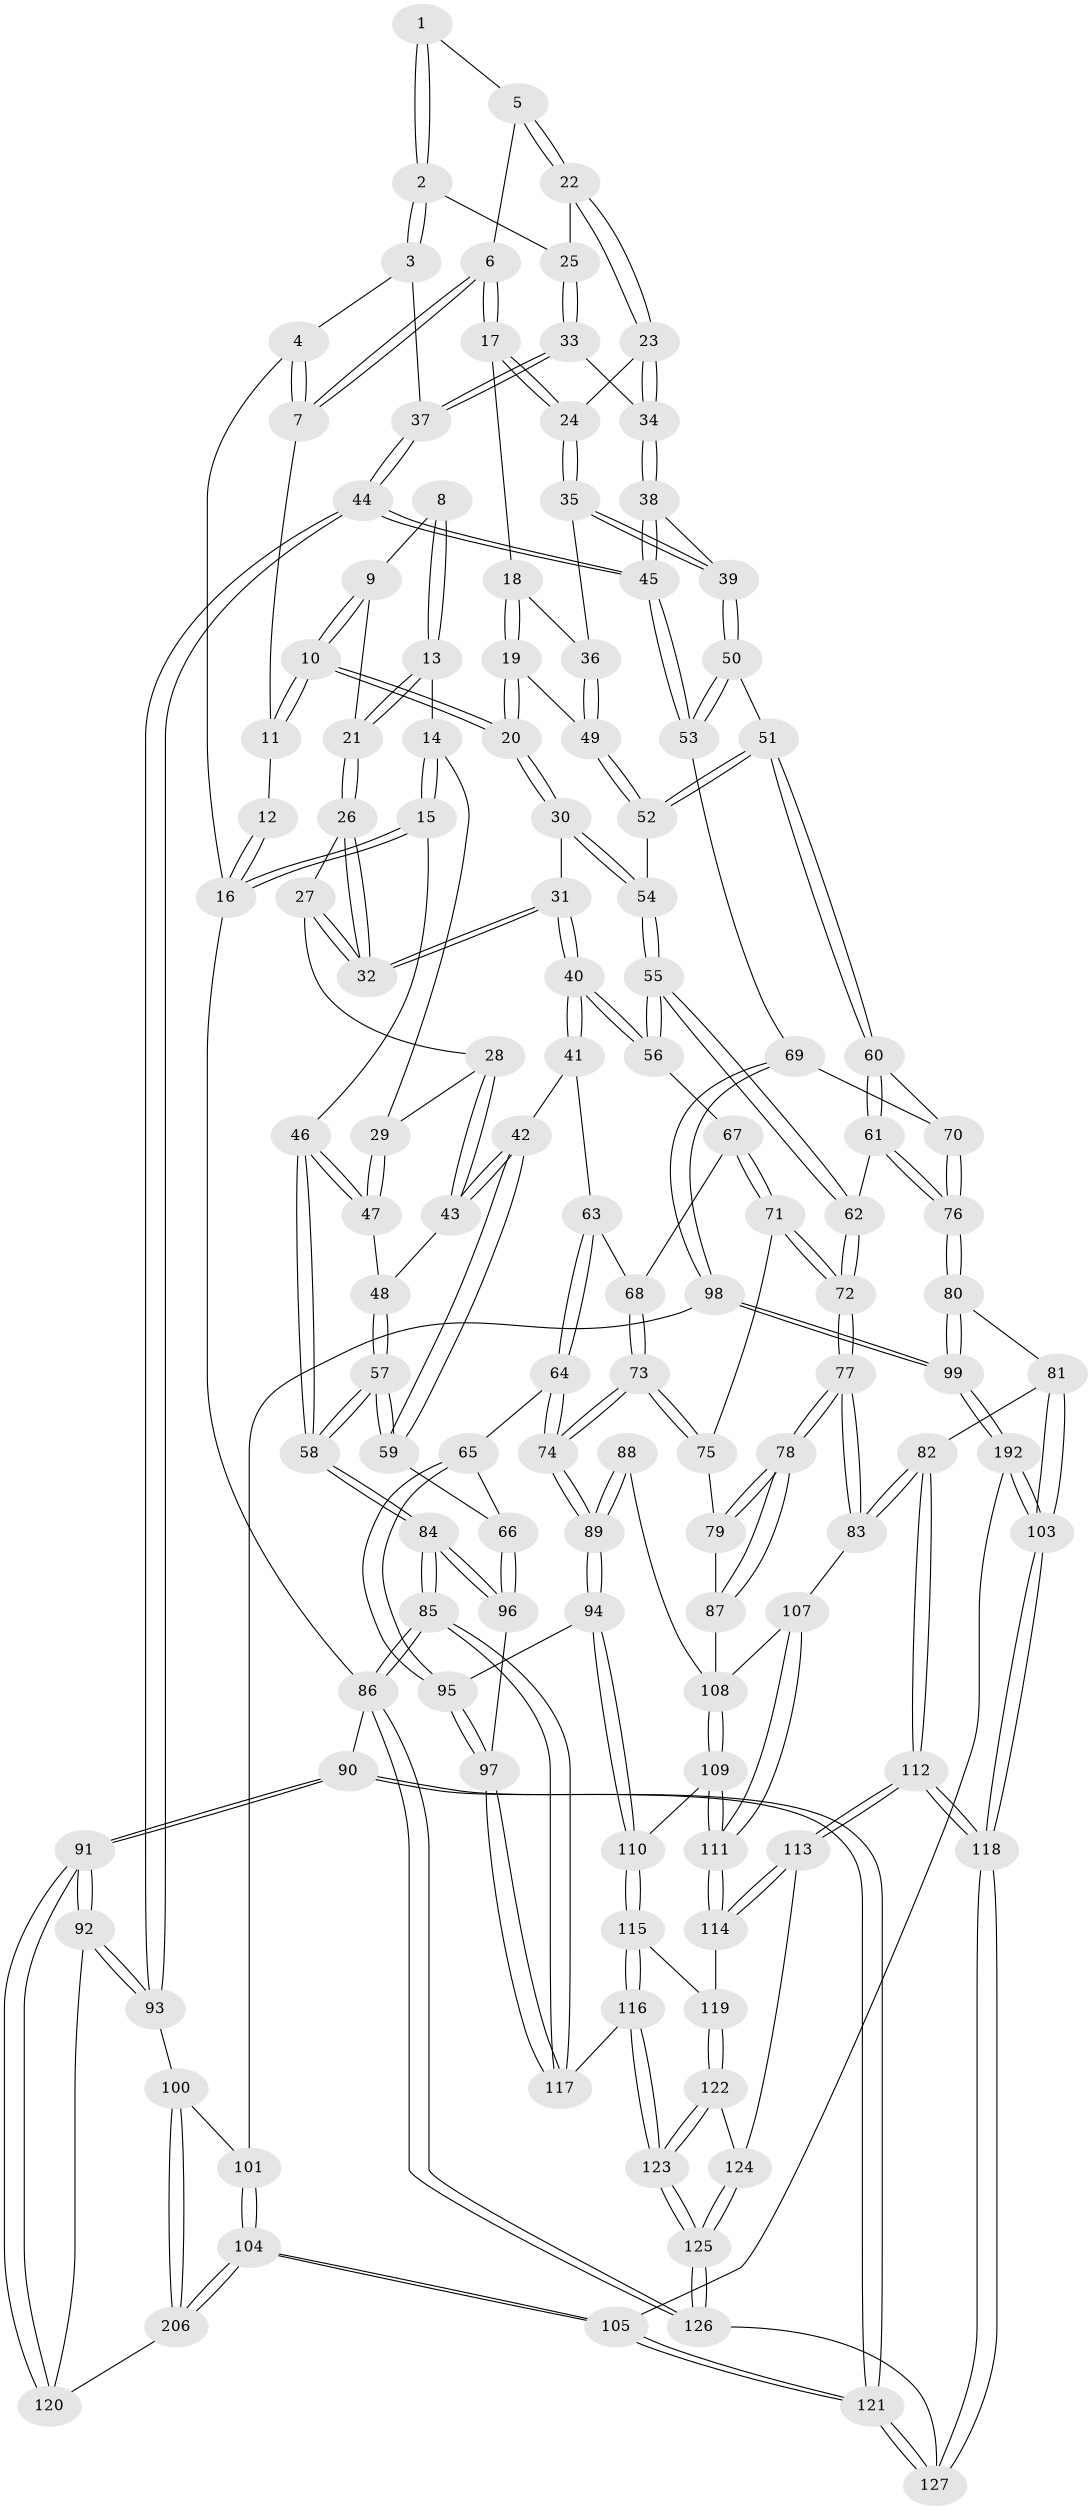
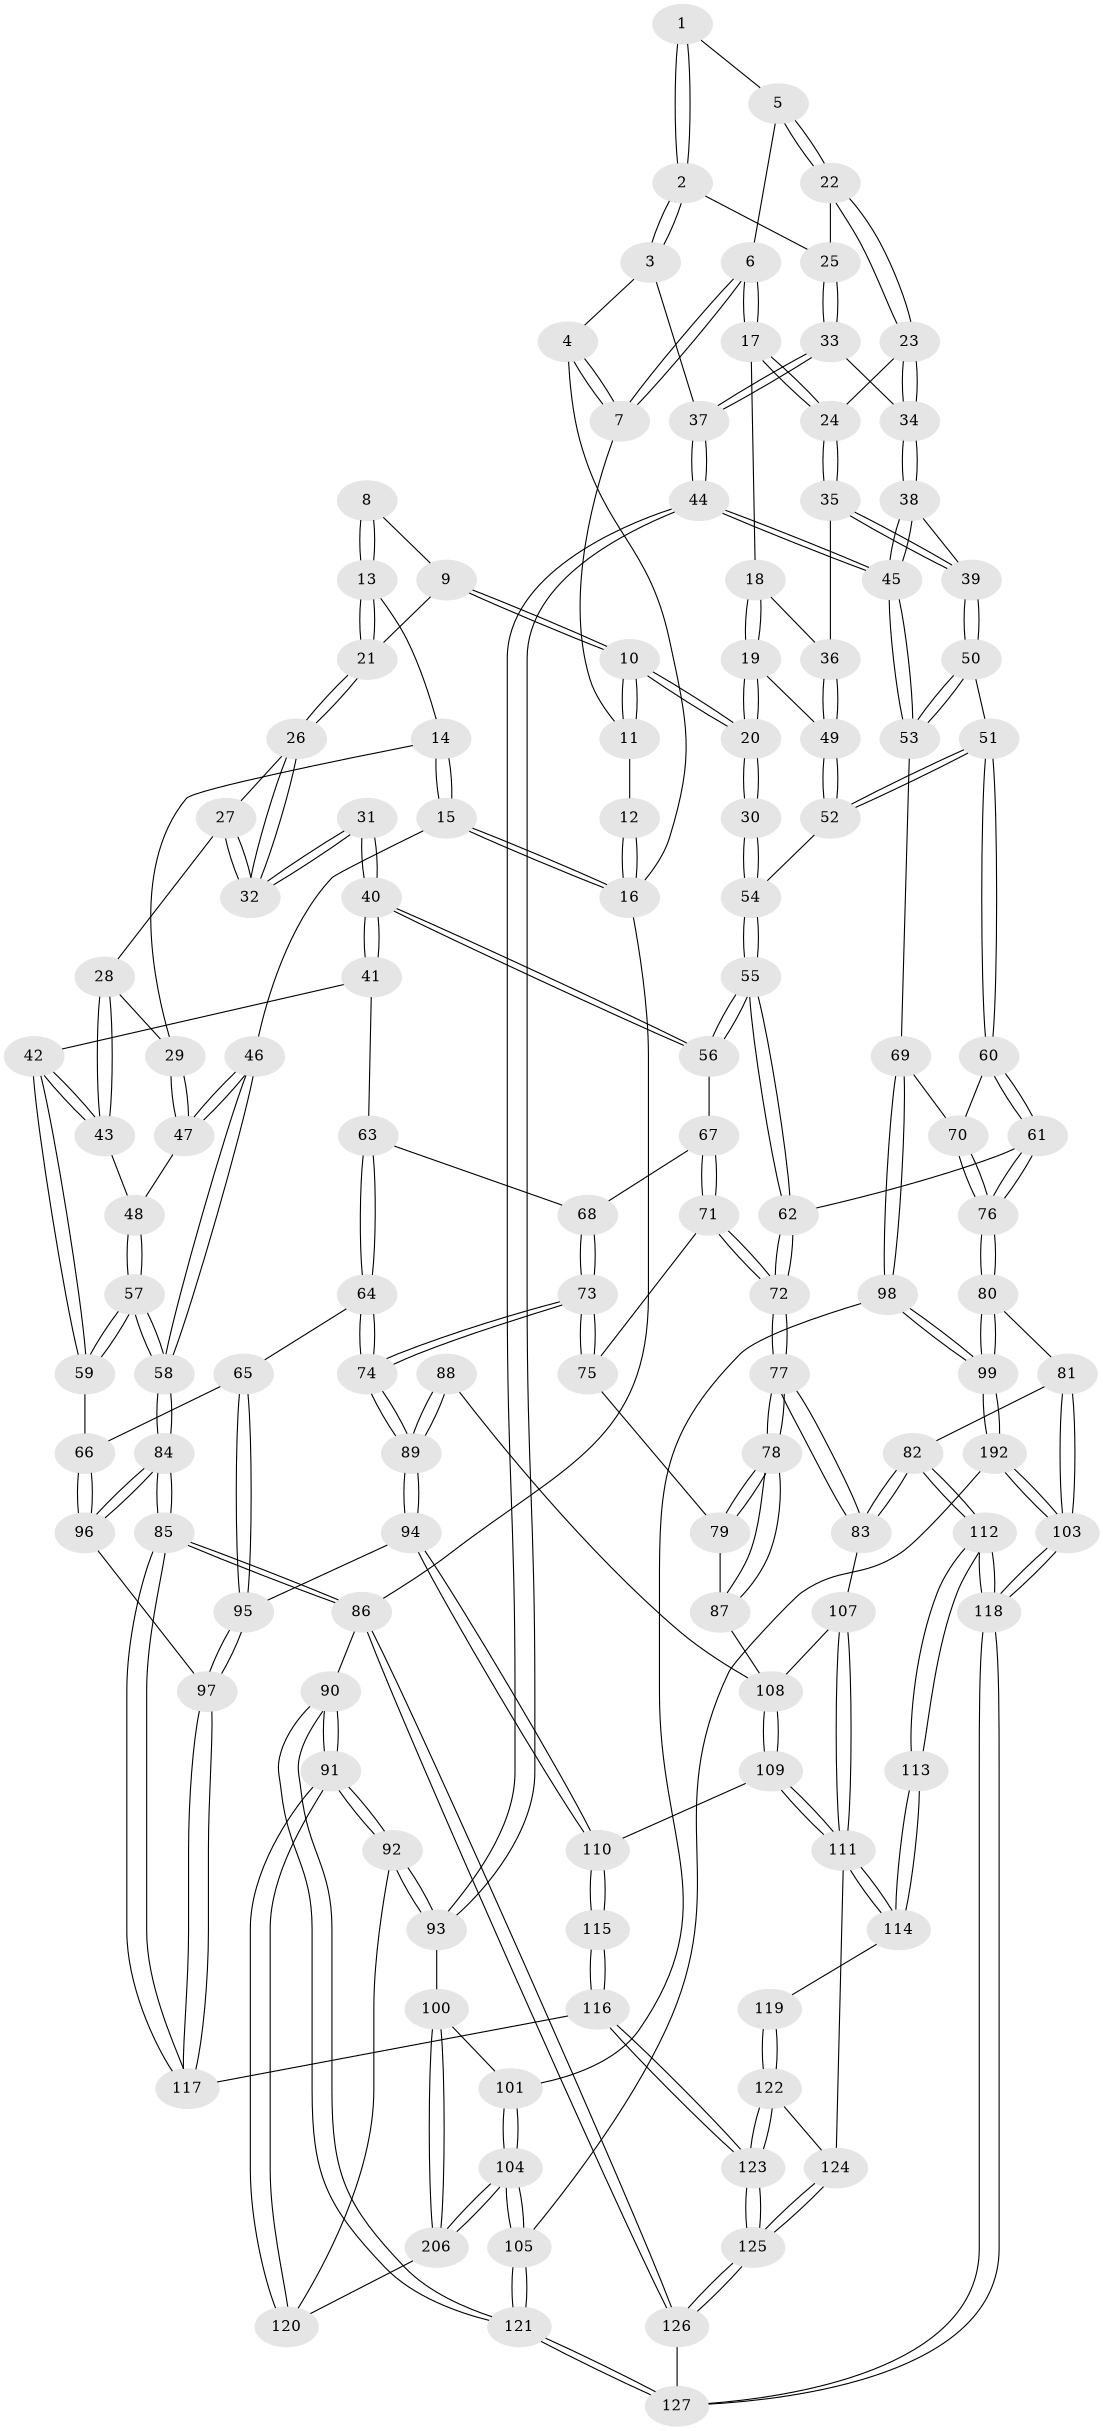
edge "30" -- "31": removed
edge "115" -- "119": removed
edge "113" -- "124": now "111" -- "124"
